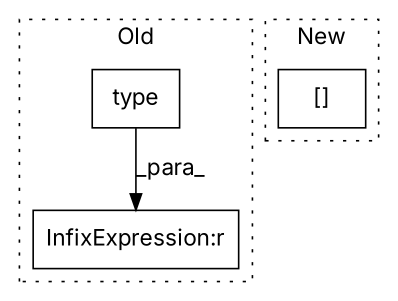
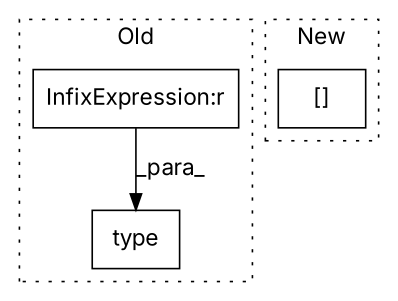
edge "type" -> "InfixExpression:r": reversed
